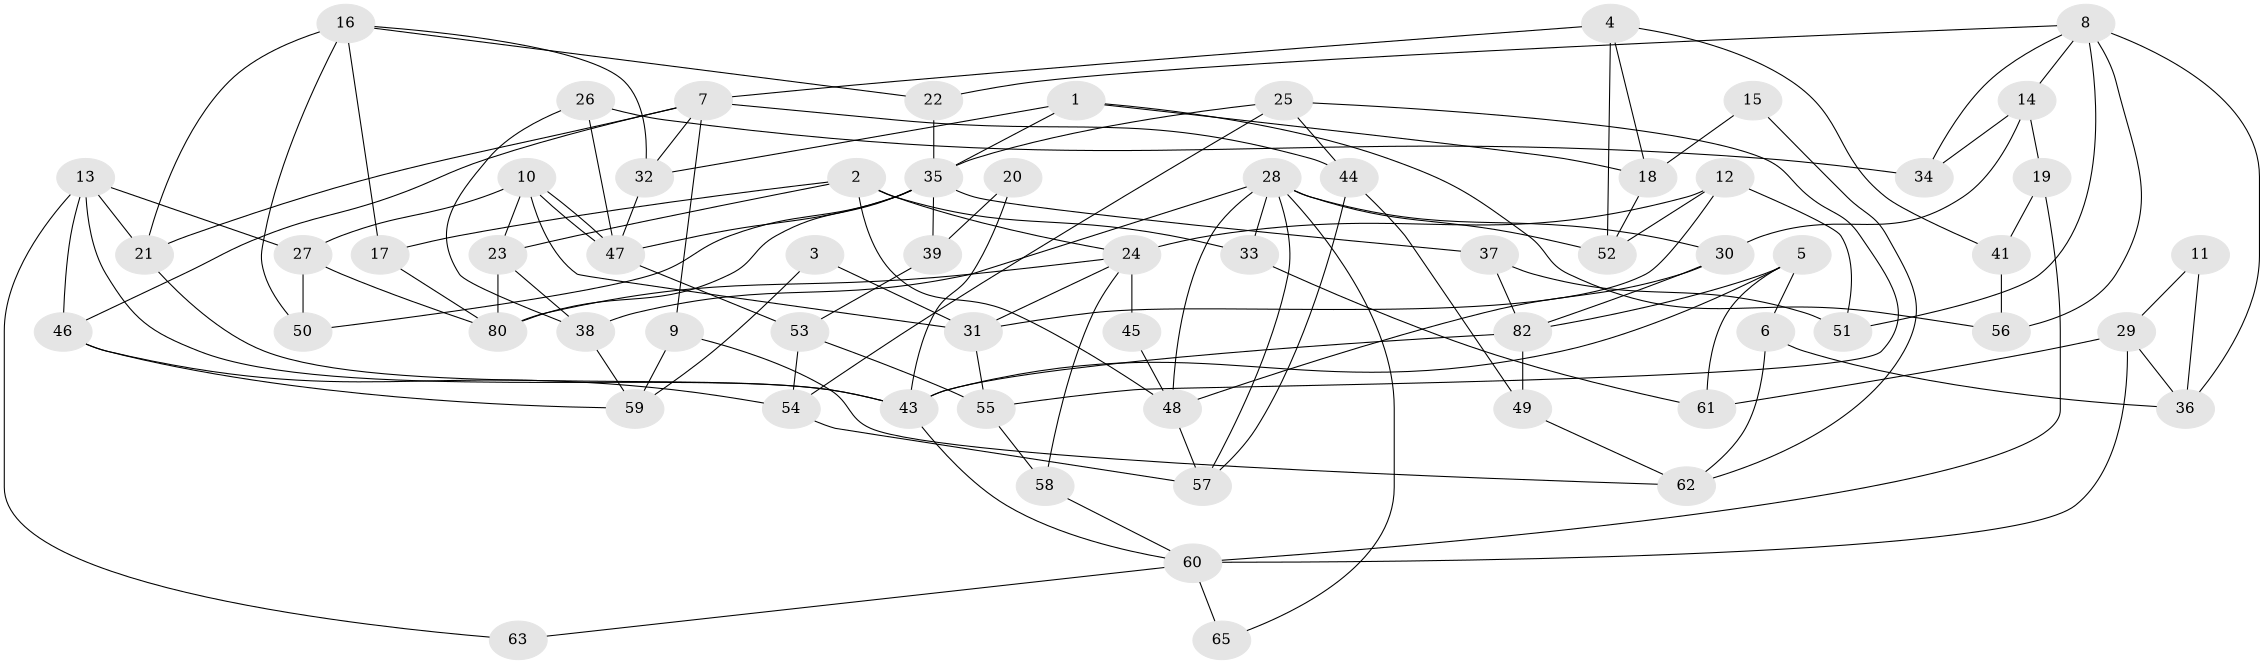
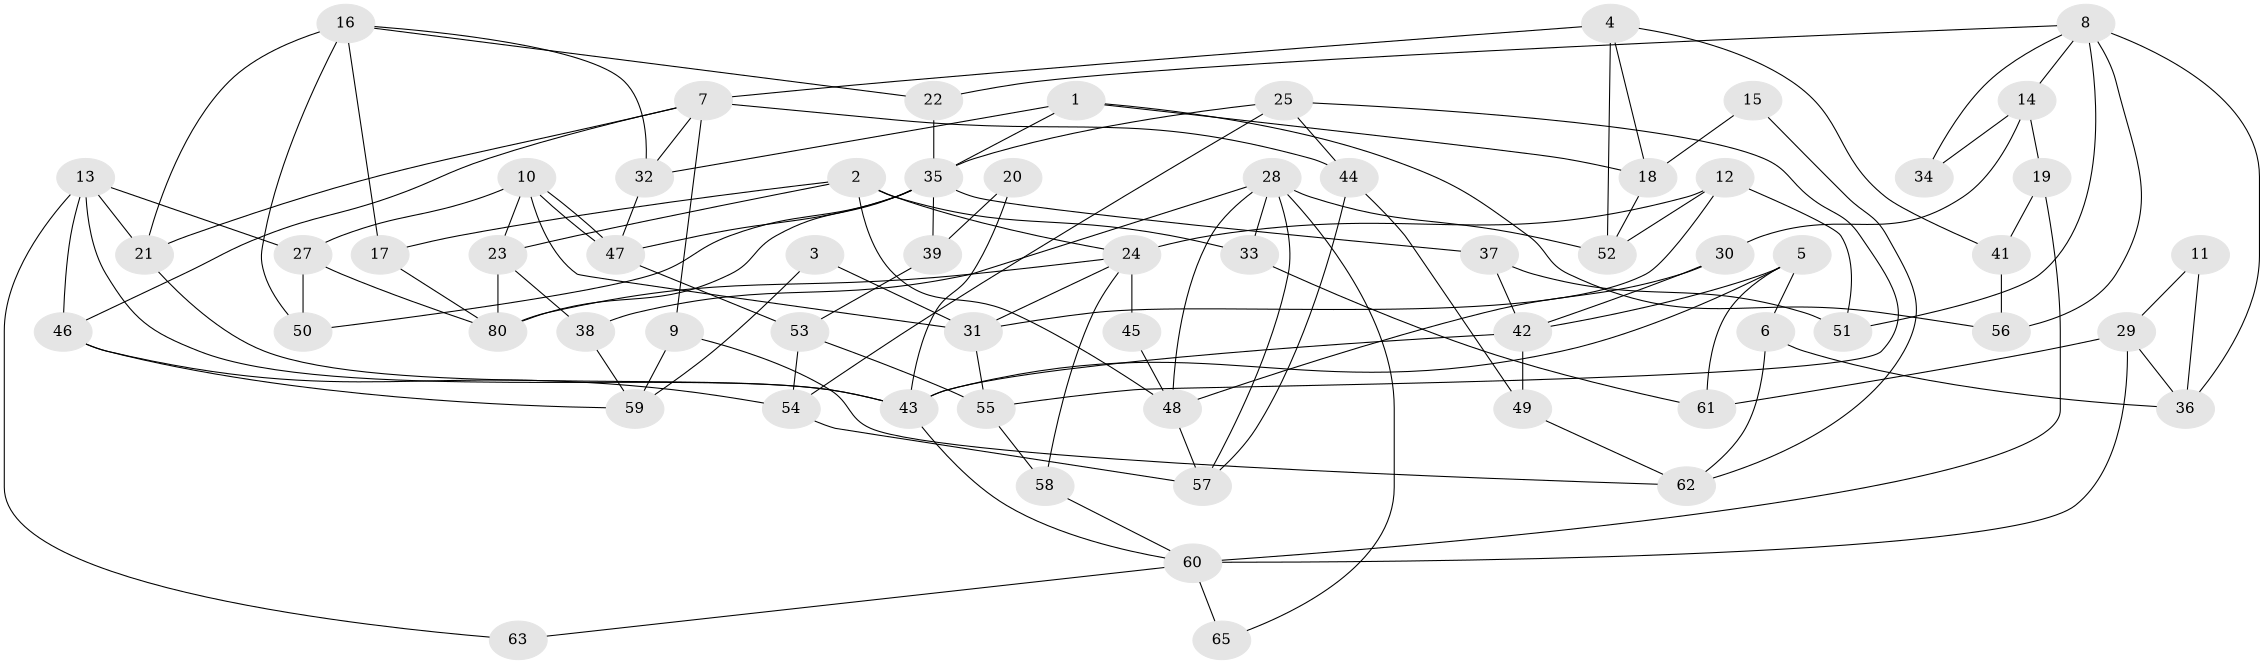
node "26": removed
edge "28" -- "30": removed
node "82": label "82" -> "42"
